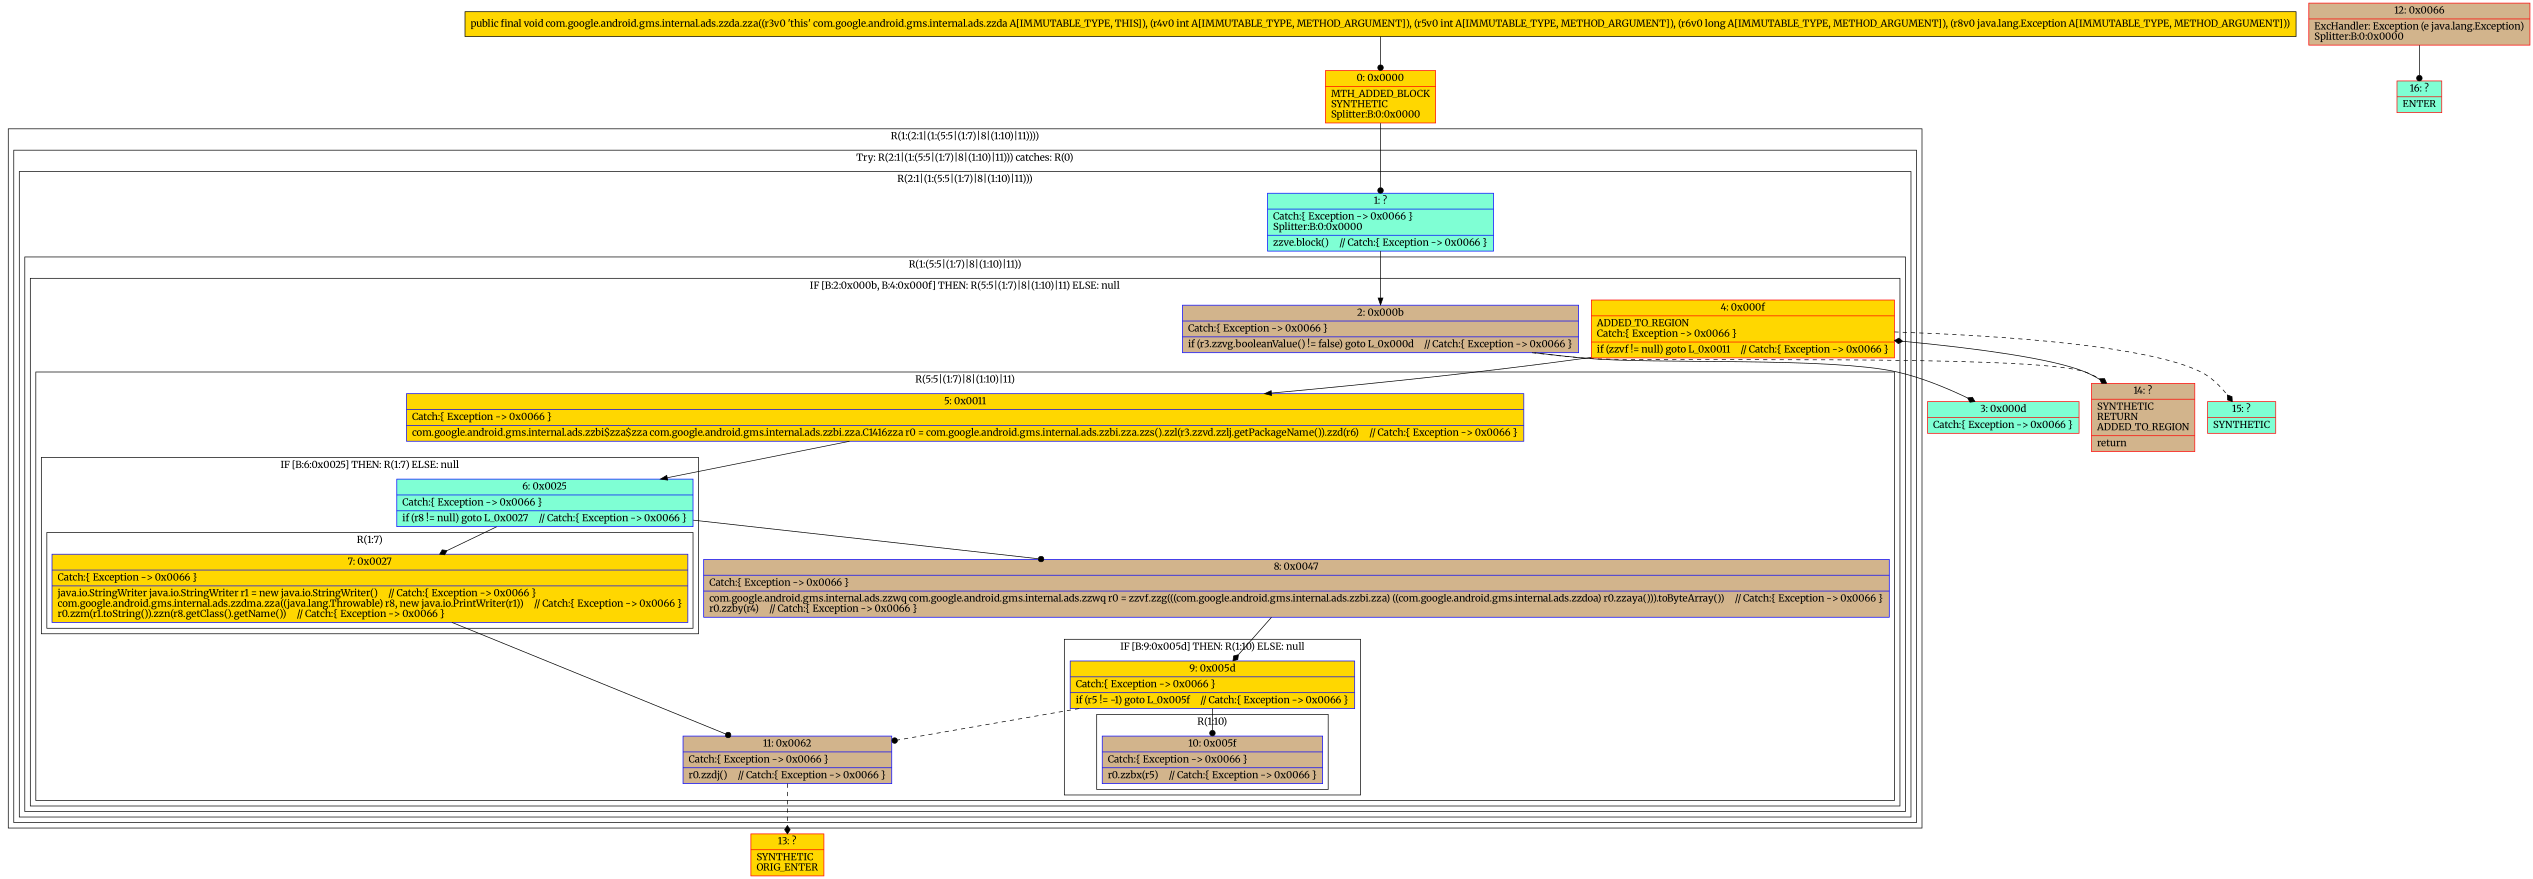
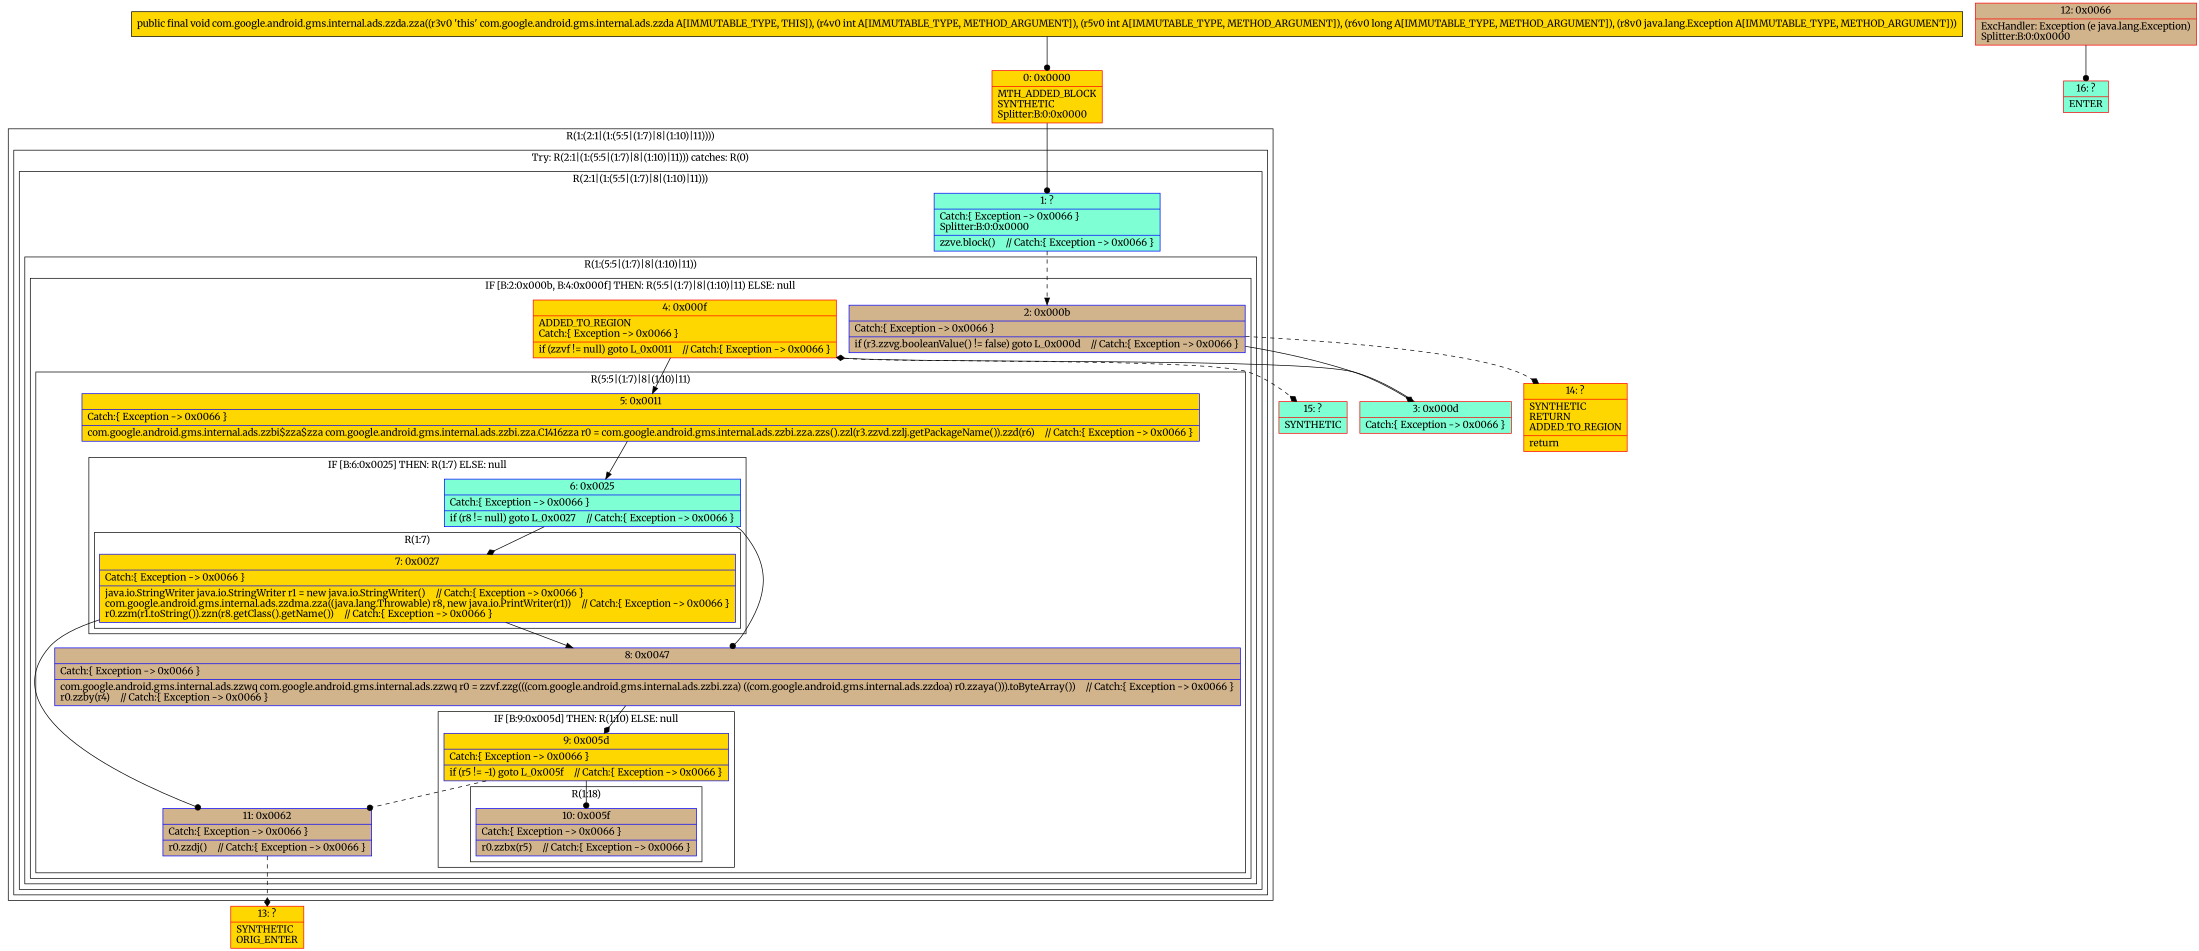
edge "1: ?" -> "2: 0x000b": style solid -> dashed
edge "14: ?" -> "4: 0x000f": now "3: 0x000d" -> "4: 0x000f"
node "14: ?": fillcolor tan -> gold
edge "7: 0x0027" -> "8: 0x0047": added
cluster "R(1:10)": label "R(1:10)" -> "R(1:18)"
